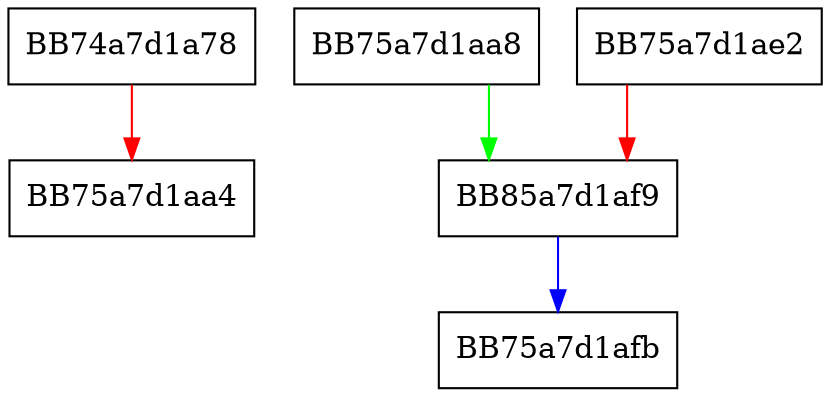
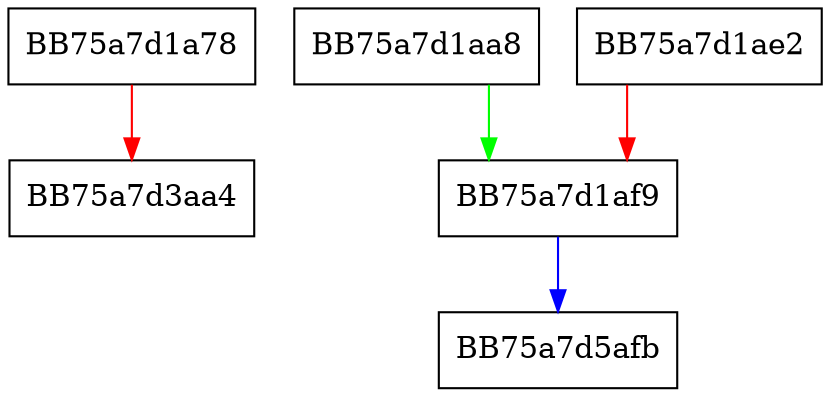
node "BB74a7d1a78": label "BB74a7d1a78" -> "BB75a7d1a78"
node "BB75a7d1aa4": label "BB75a7d1aa4" -> "BB75a7d3aa4"
node "BB85a7d1af9": label "BB85a7d1af9" -> "BB75a7d1af9"
node "BB75a7d1afb": label "BB75a7d1afb" -> "BB75a7d5afb"
